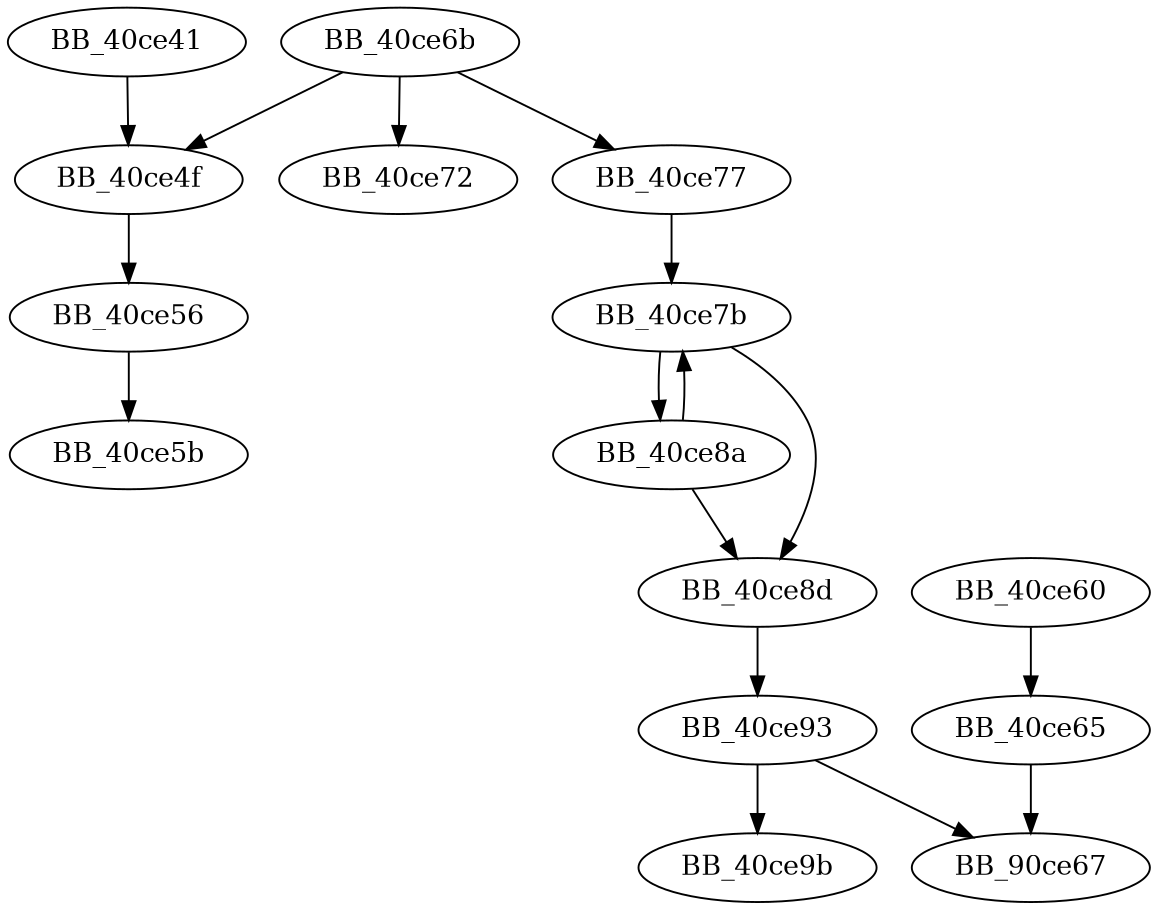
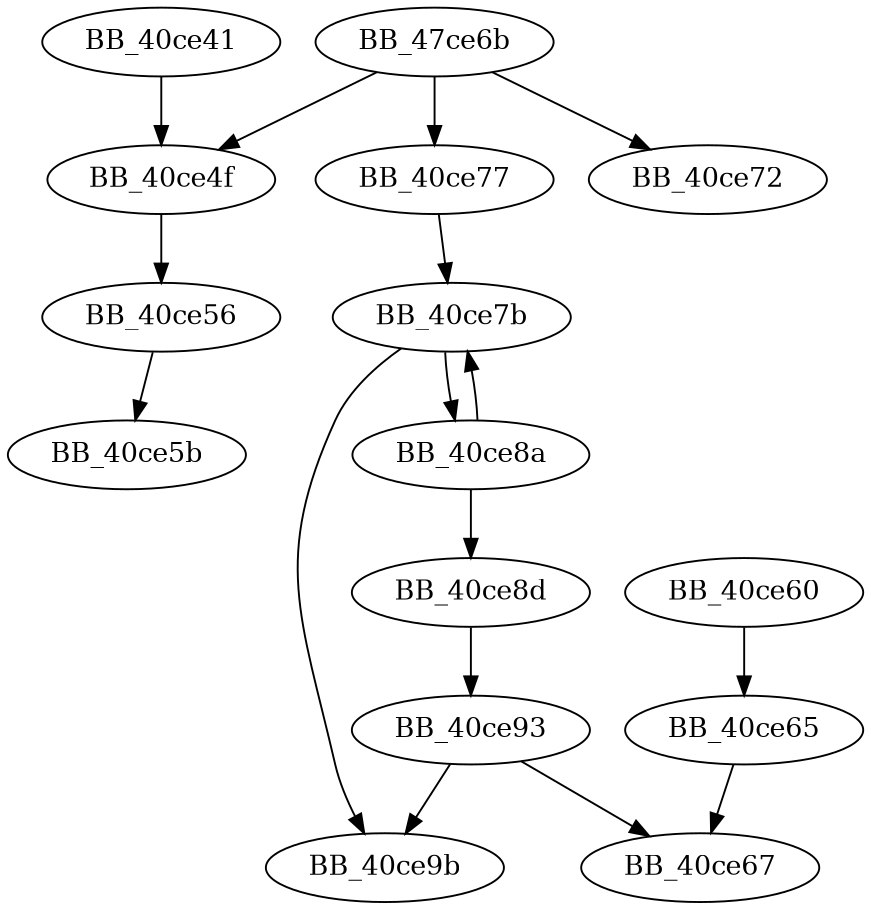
node "BB_40ce6b": label "BB_40ce6b" -> "BB_47ce6b"
edge "BB_40ce7b" -> "BB_40ce8d": now "BB_40ce7b" -> "BB_40ce9b"
node "BB_90ce67": label "BB_90ce67" -> "BB_40ce67"
